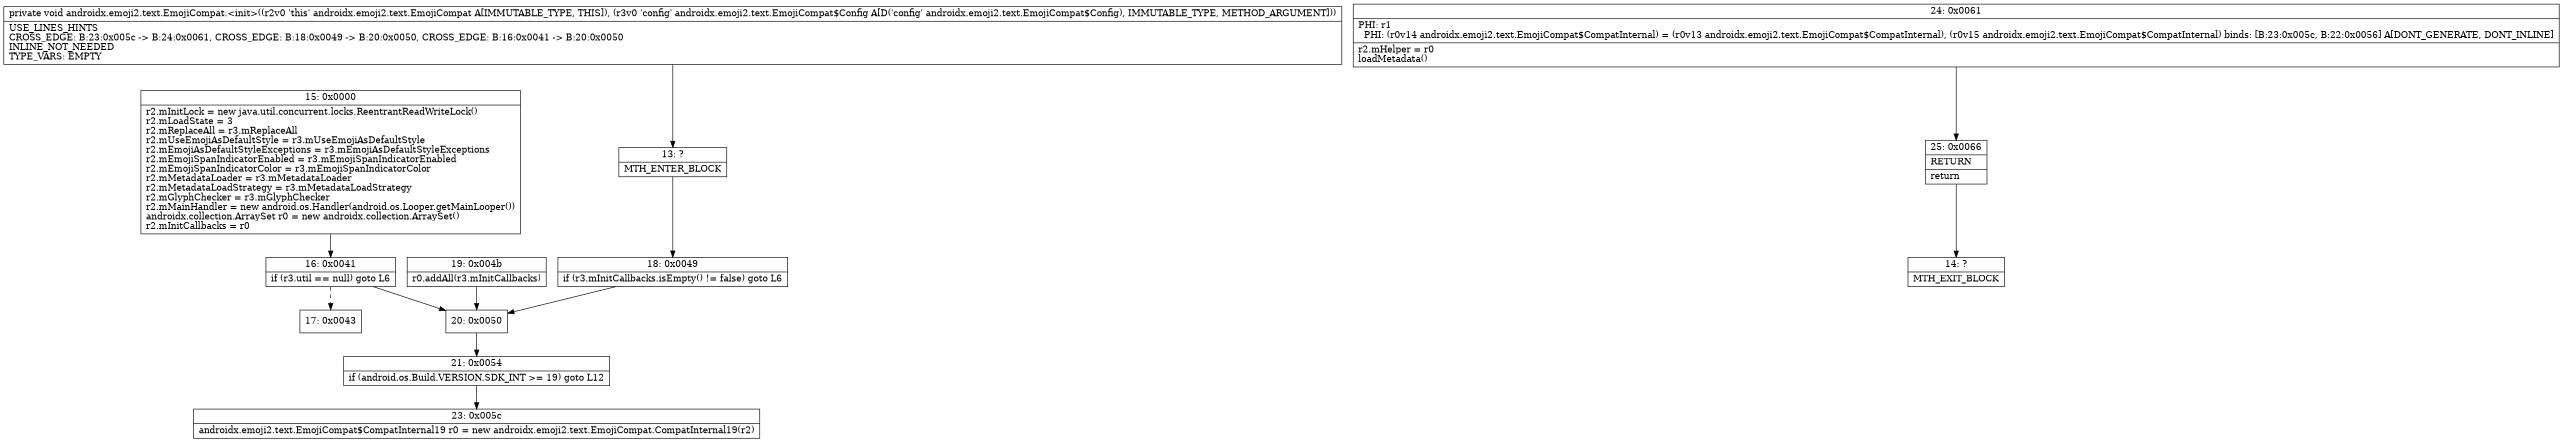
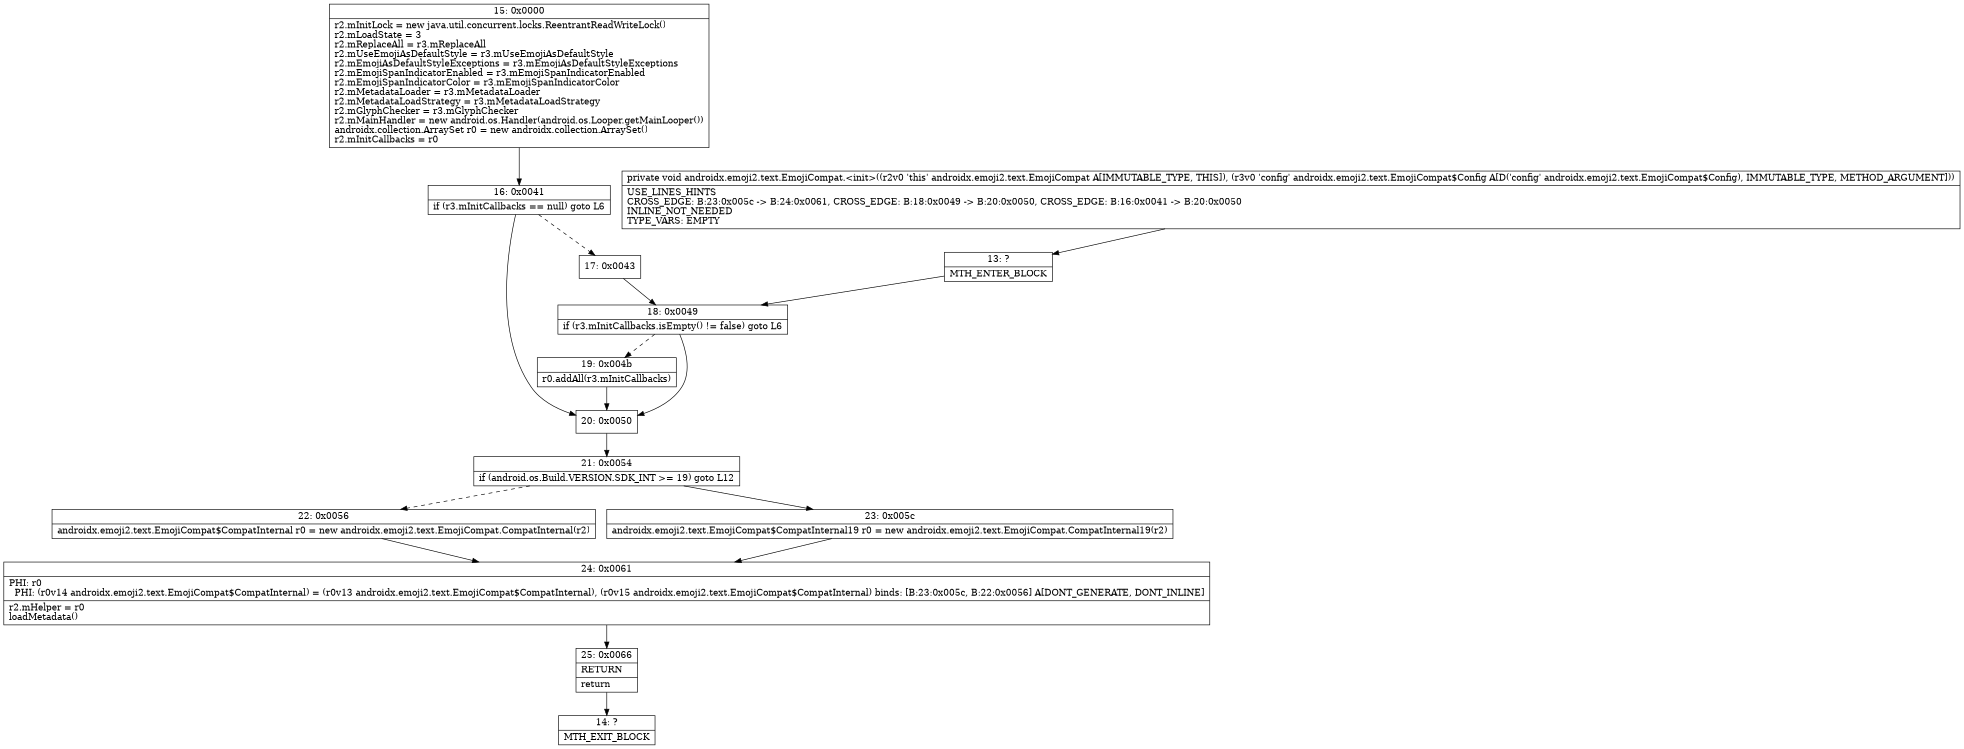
node "24: 0x0061": text "PHI: r1" -> "PHI: r0"
node "16: 0x0041": text "if (r3.util == null) goto L6" -> "if (r3.mInitCallbacks == null) goto L6"
edge "17: 0x0043" -> "18: 0x0049": added
edge "18: 0x0049" -> "19: 0x004b": added
node "22: 0x0056": added
edge "23: 0x005c" -> "24: 0x0061": added
